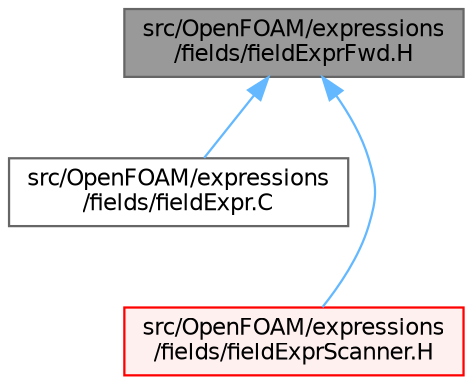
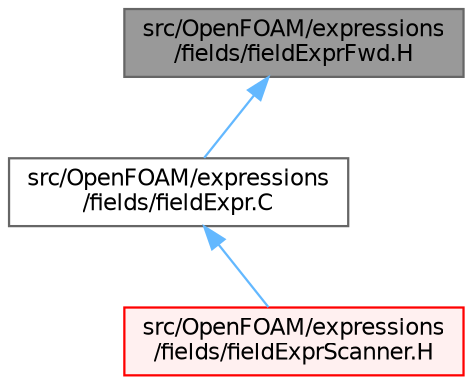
edge "src/OpenFOAM/expressions /fields/fieldExprScanner.H" -> "src/OpenFOAM/expressions /fields/fieldExprFwd.H": now "src/OpenFOAM/expressions /fields/fieldExprScanner.H" -> "src/OpenFOAM/expressions /fields/fieldExpr.C"
